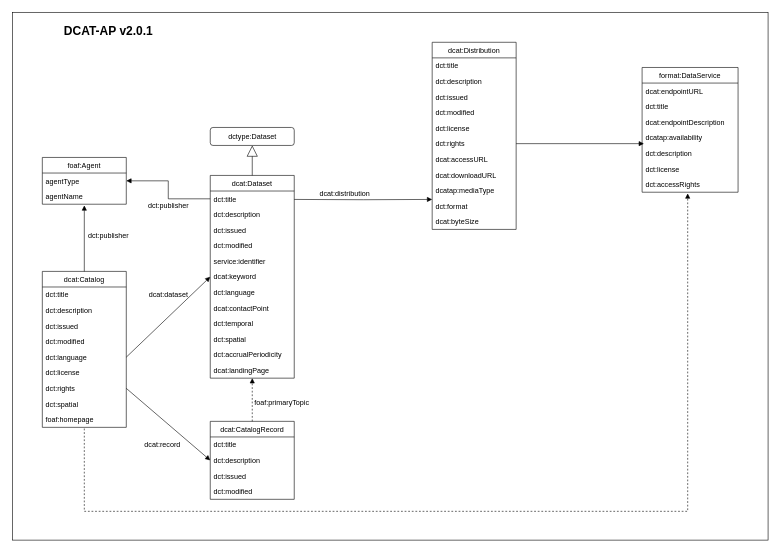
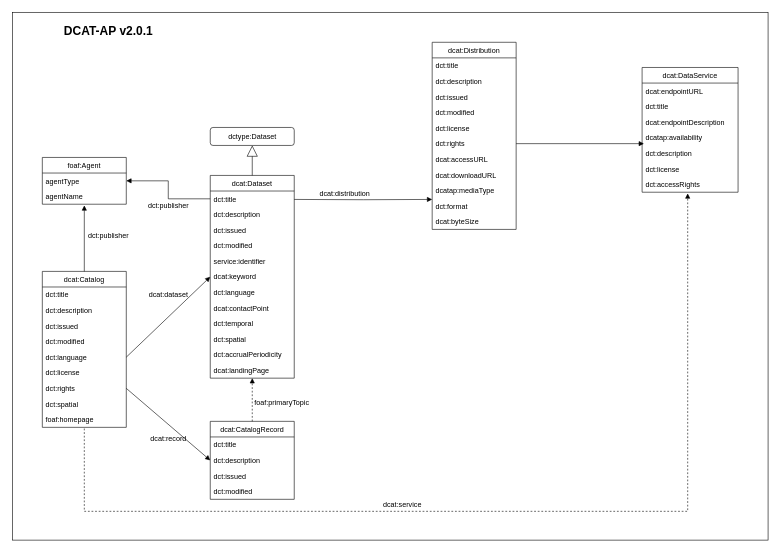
node "format:DataService": label "format:DataService" -> "dcat:DataService"
node "dcat:record": moved (162, 446) -> (168, 440)
node "dcat:service": added
